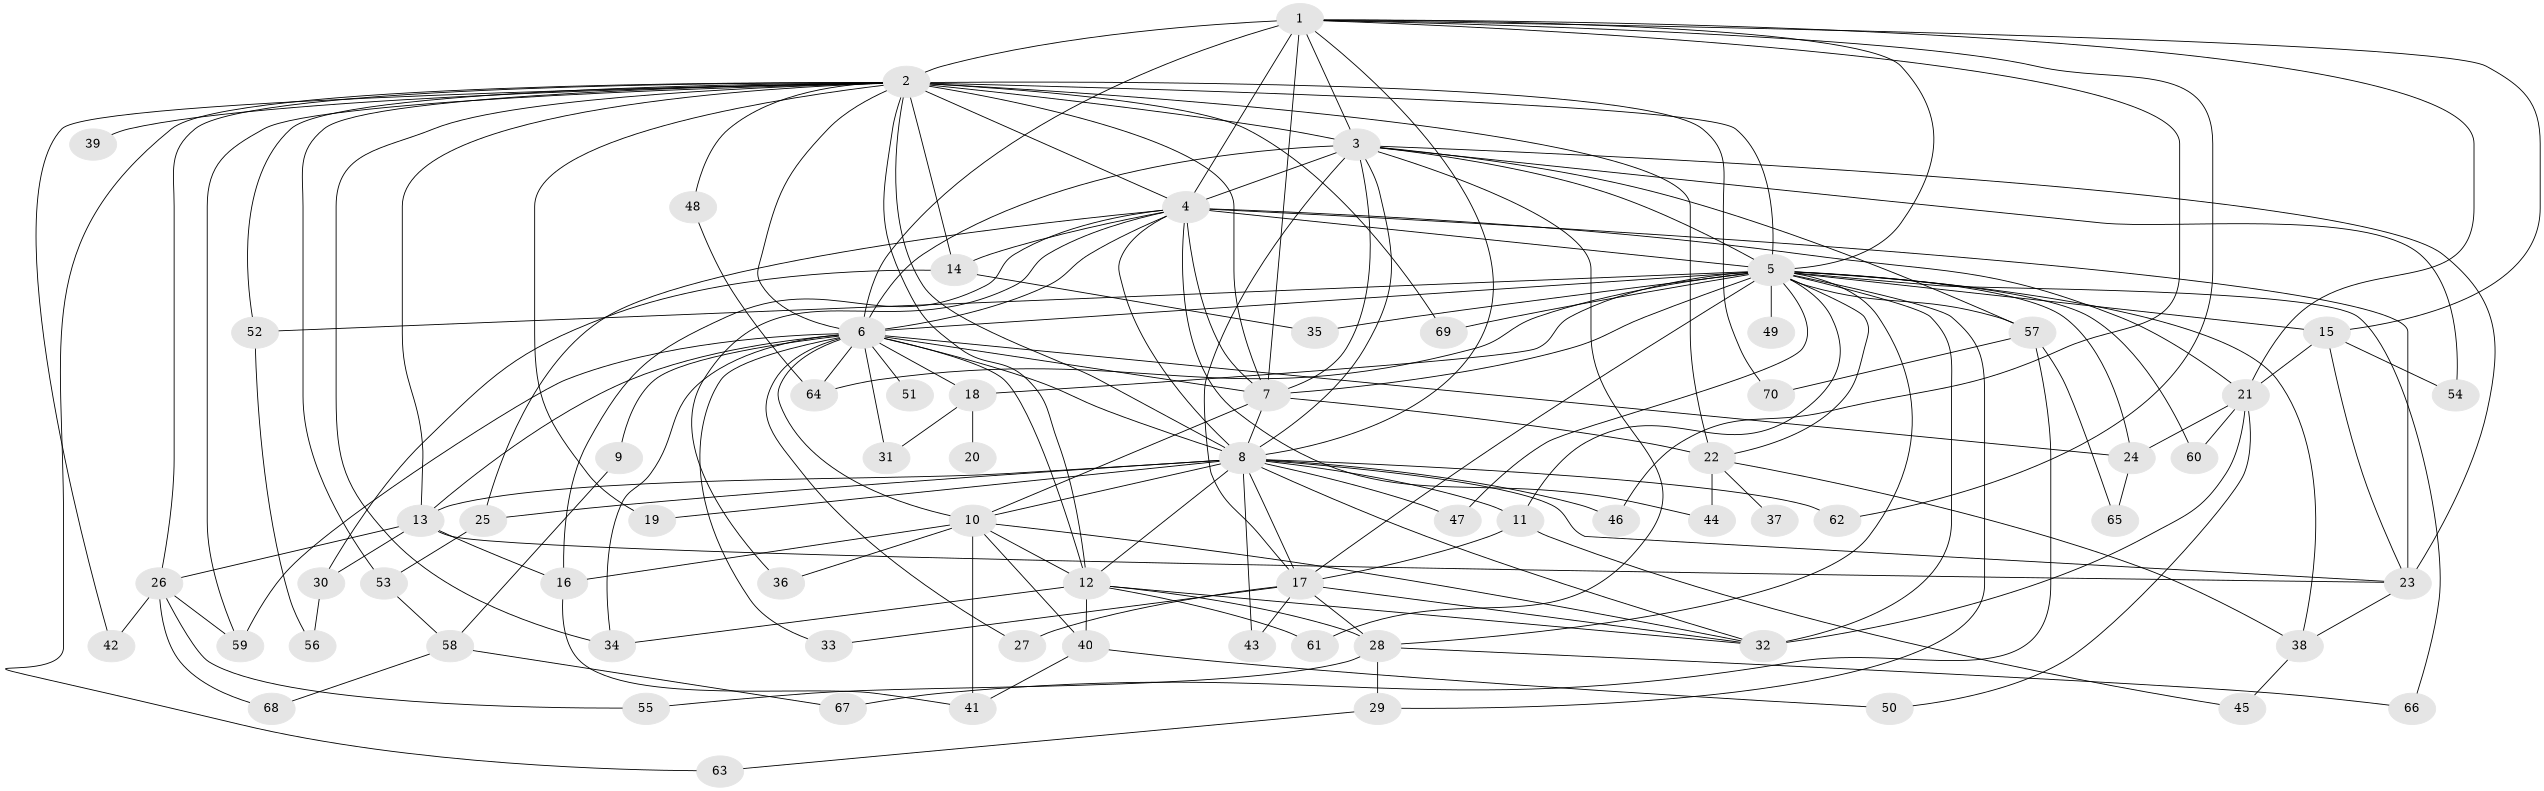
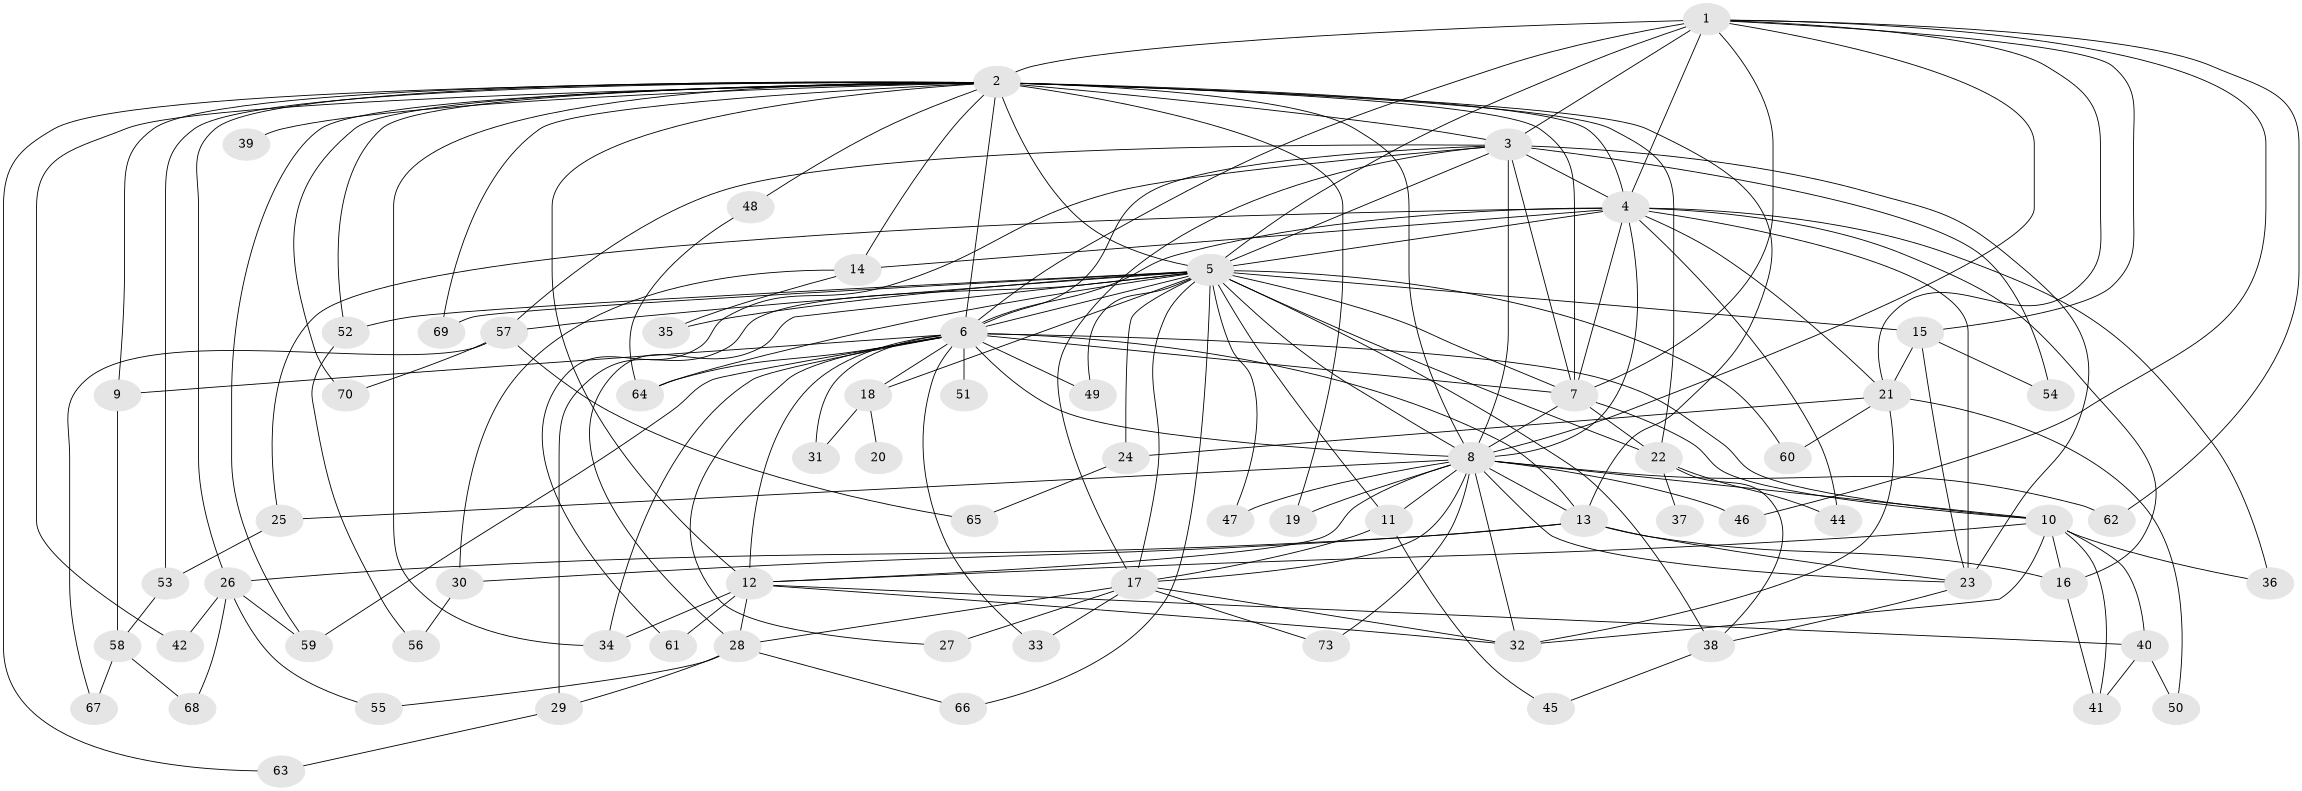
edge "2" -- "9": added
edge "6" -- "24": now "6" -- "49"
edge "5" -- "32": now "5" -- "8"
node "43": label "43" -> "73"
